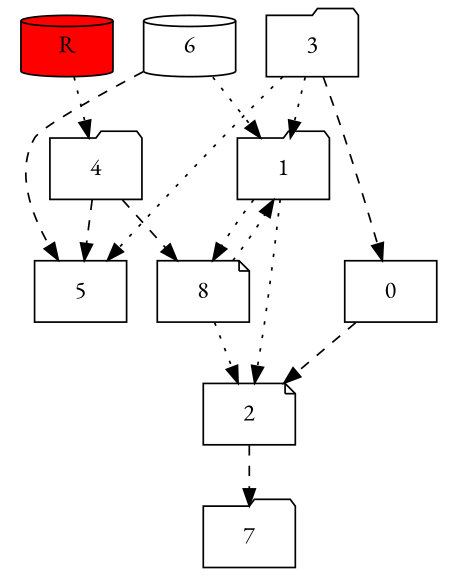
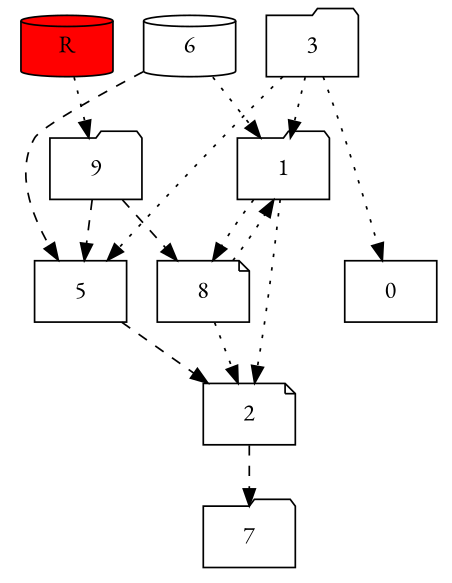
edge "3" -> "0": style dashed -> dotted
node "4": label "4" -> "9"
edge "0" -> "2": now "5" -> "2"
